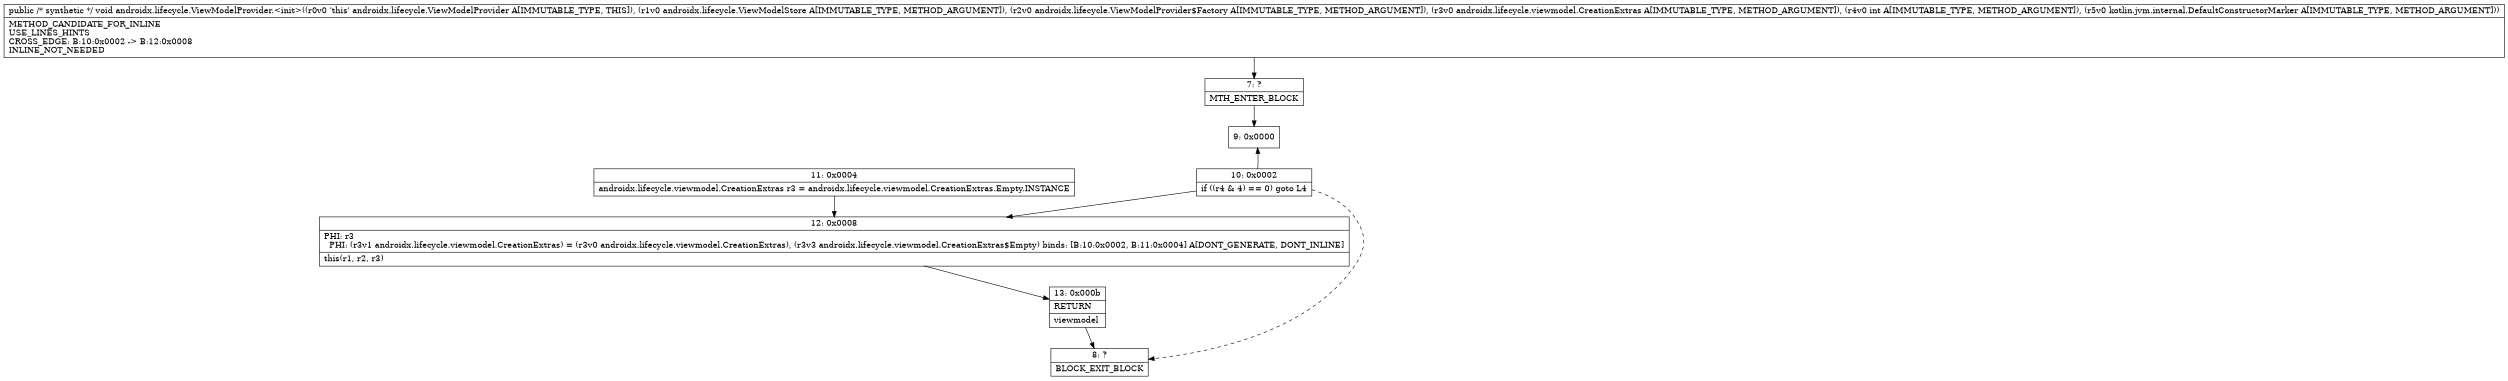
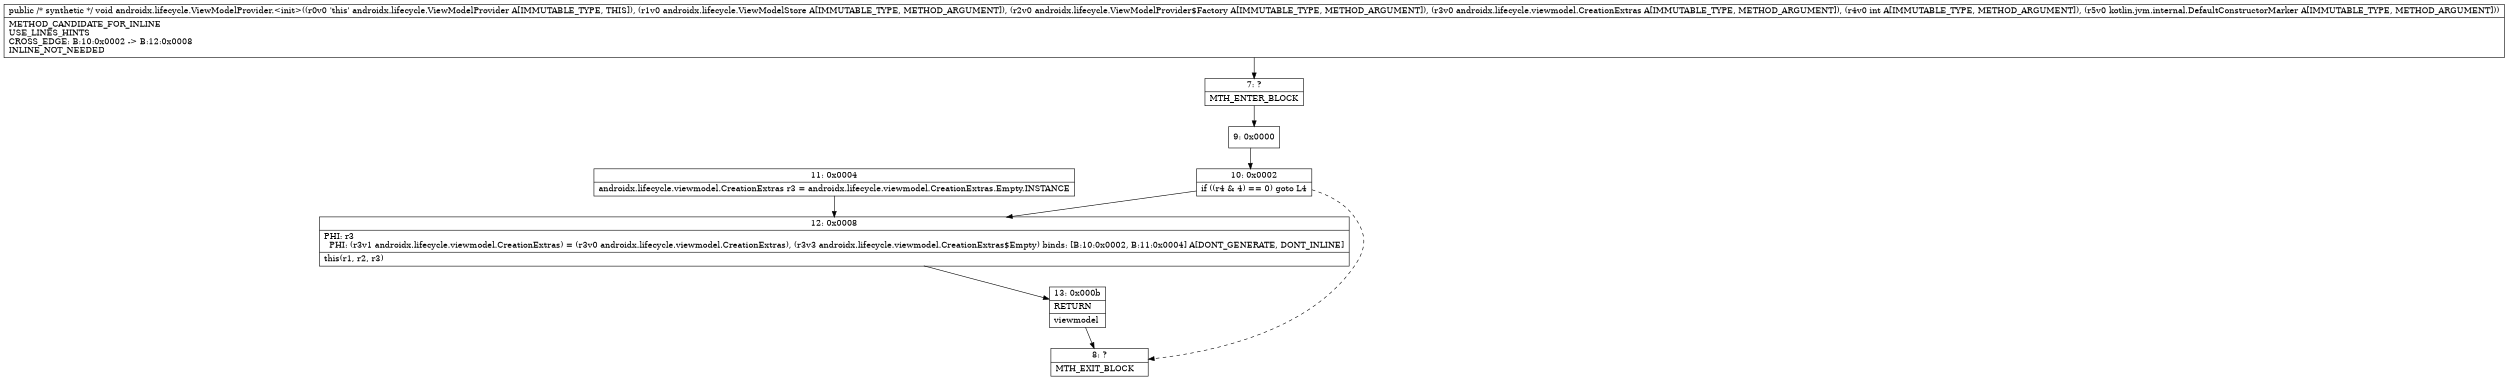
edge "10: 0x0002" -> "9: 0x0000": reversed
node "8: ?": text "BLOCK_EXIT_BLOCK" -> "MTH_EXIT_BLOCK"
